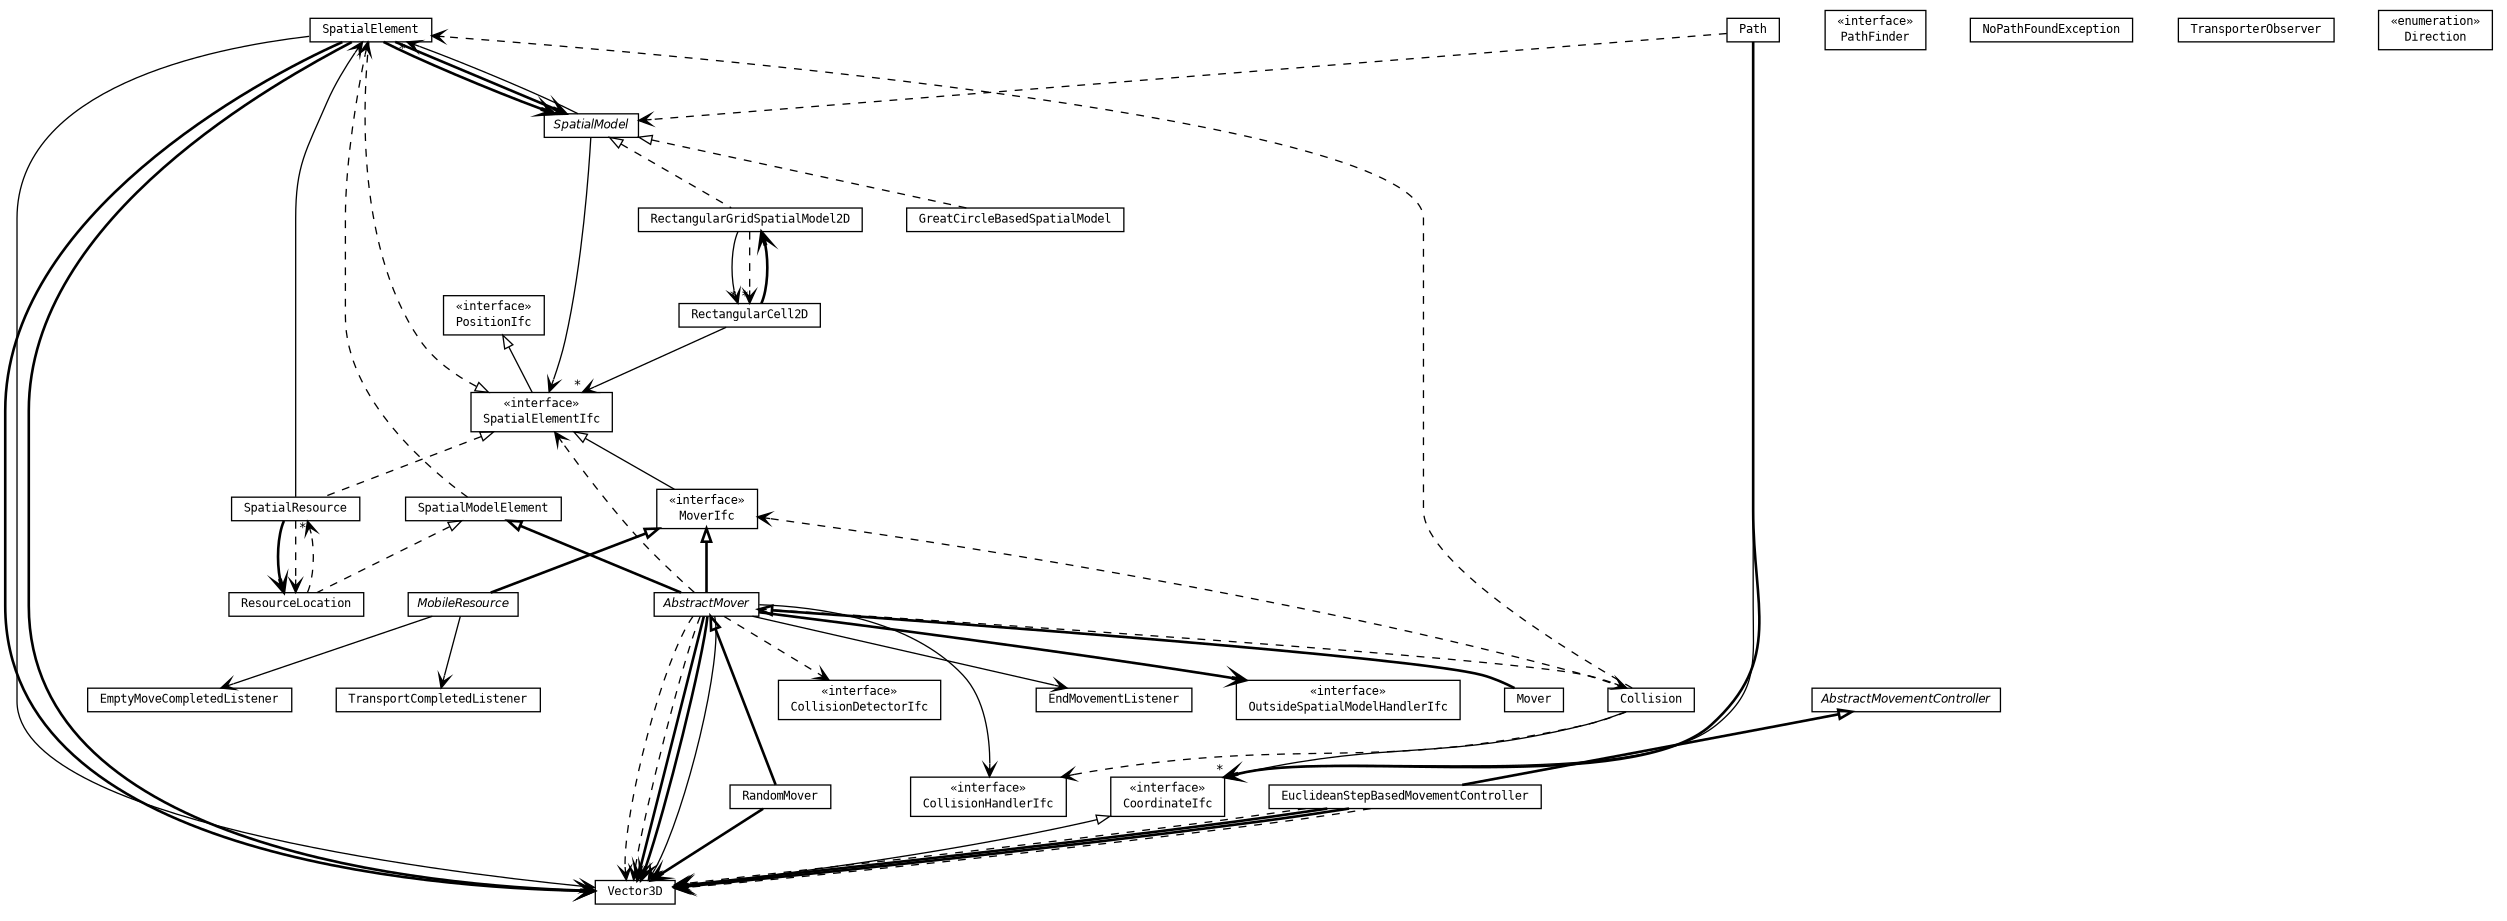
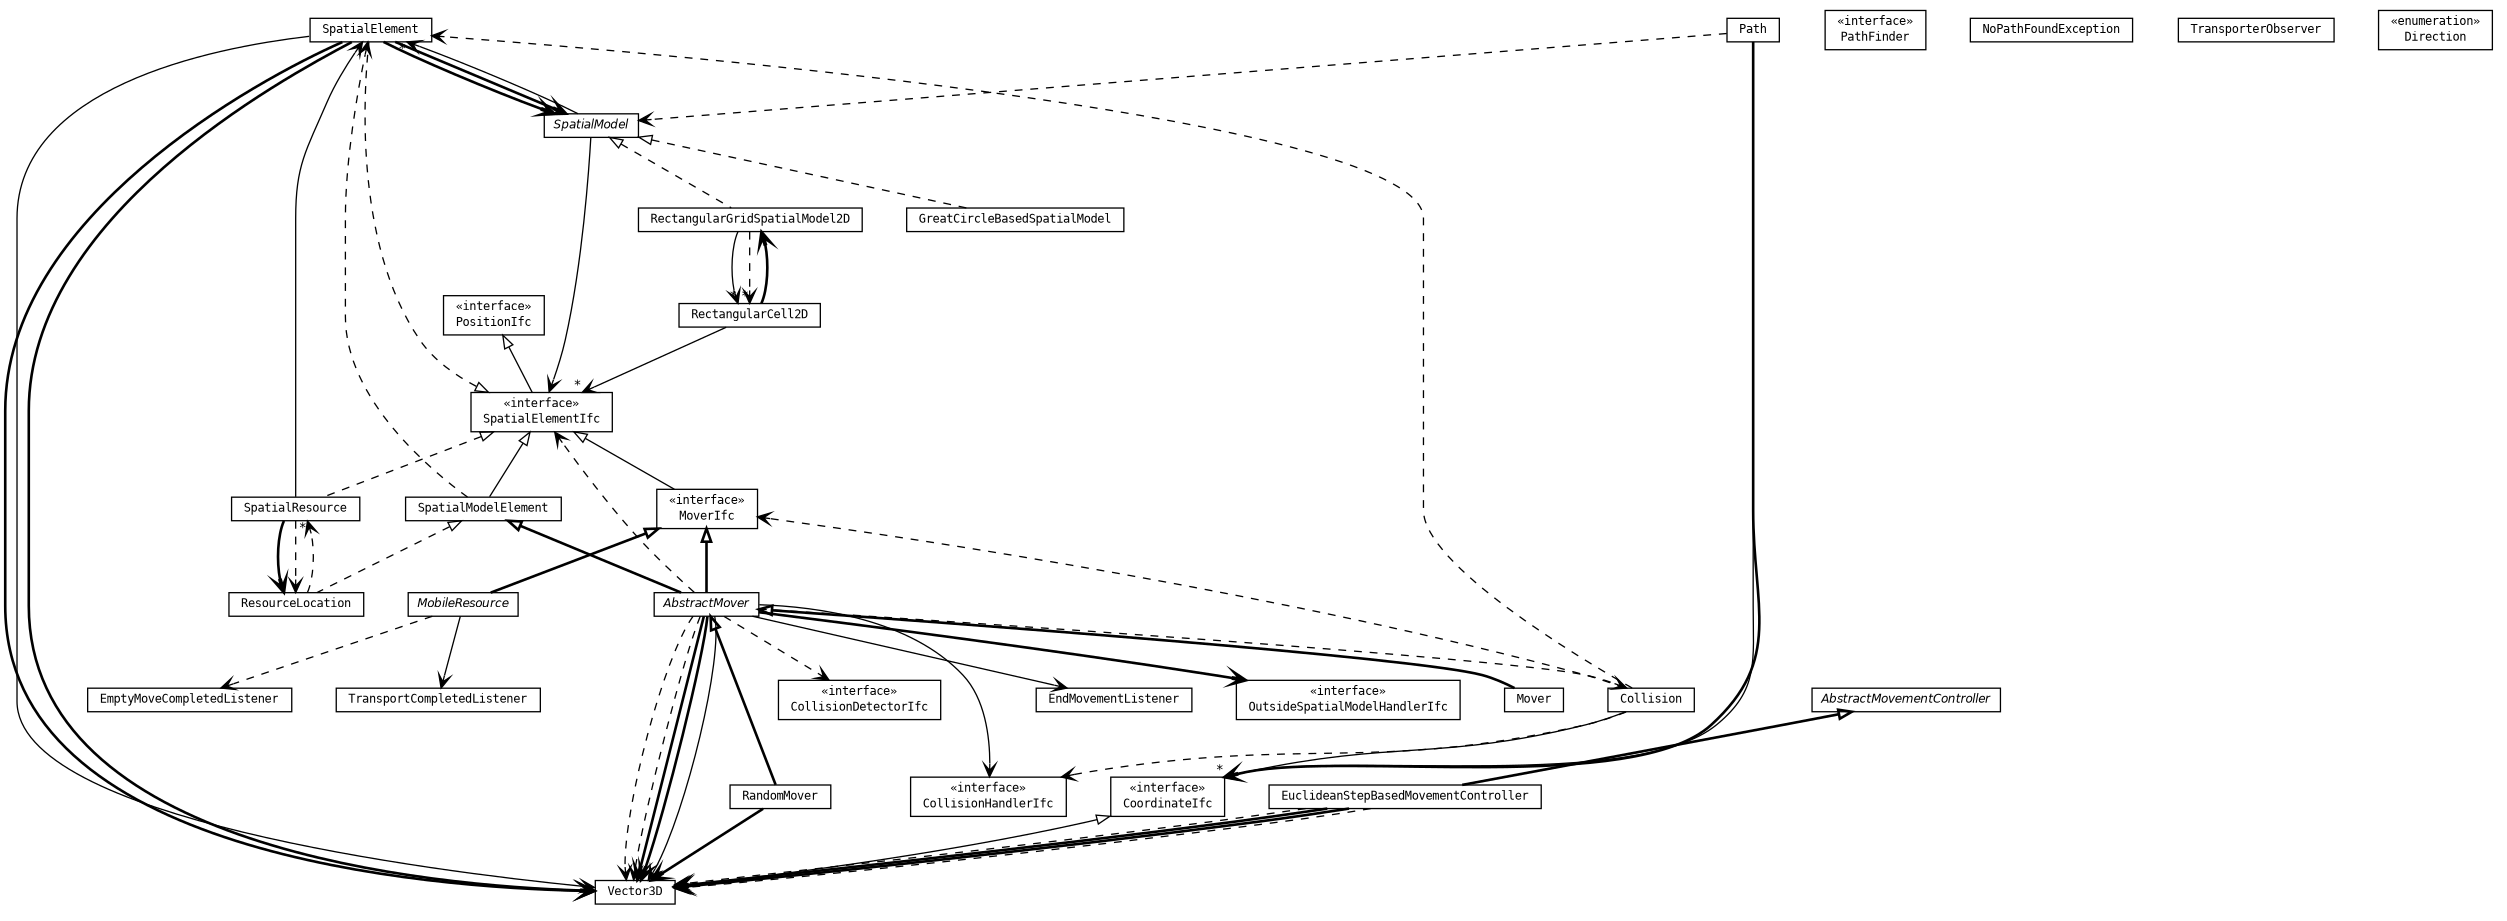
edge "SpatialModelElement" -> "SpatialElementIfc": added
edge "MobileResource" -> "EmptyMoveCompletedListener": style solid -> dashed
